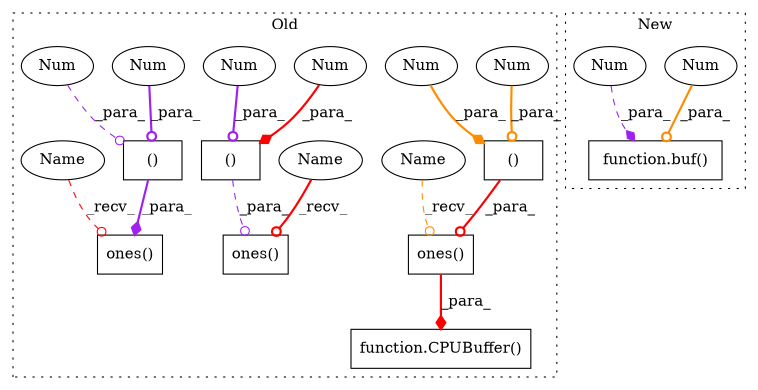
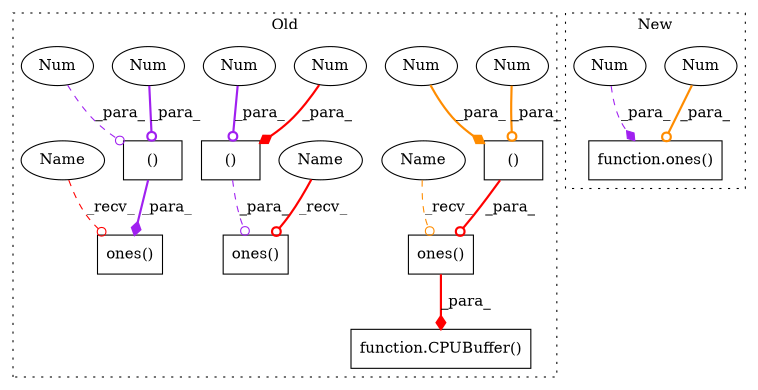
node "function.buf()": label "function.buf()" -> "function.ones()"
